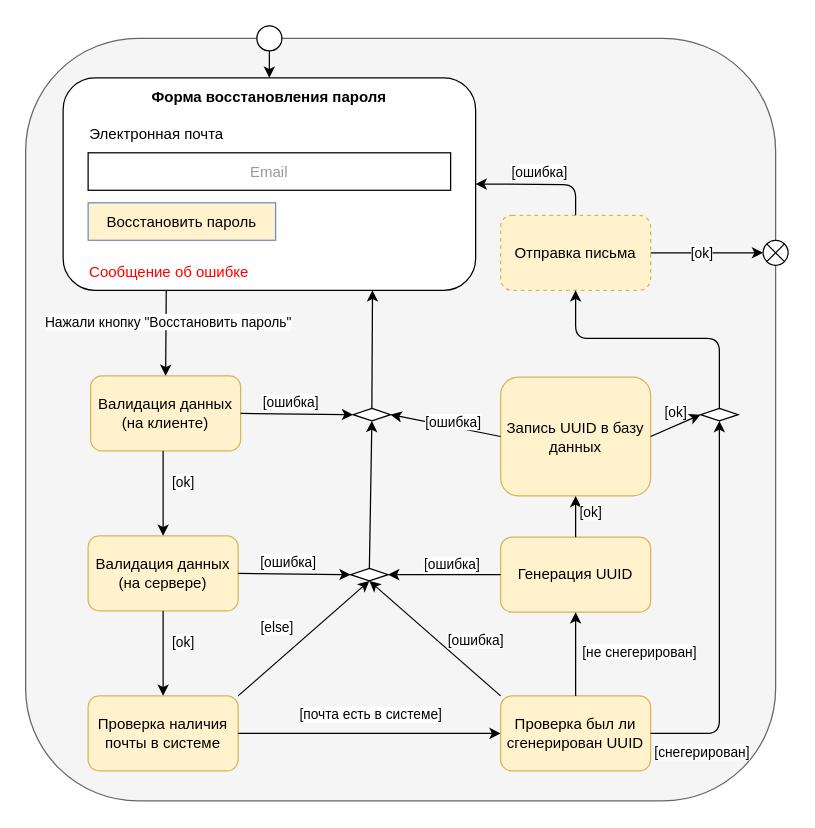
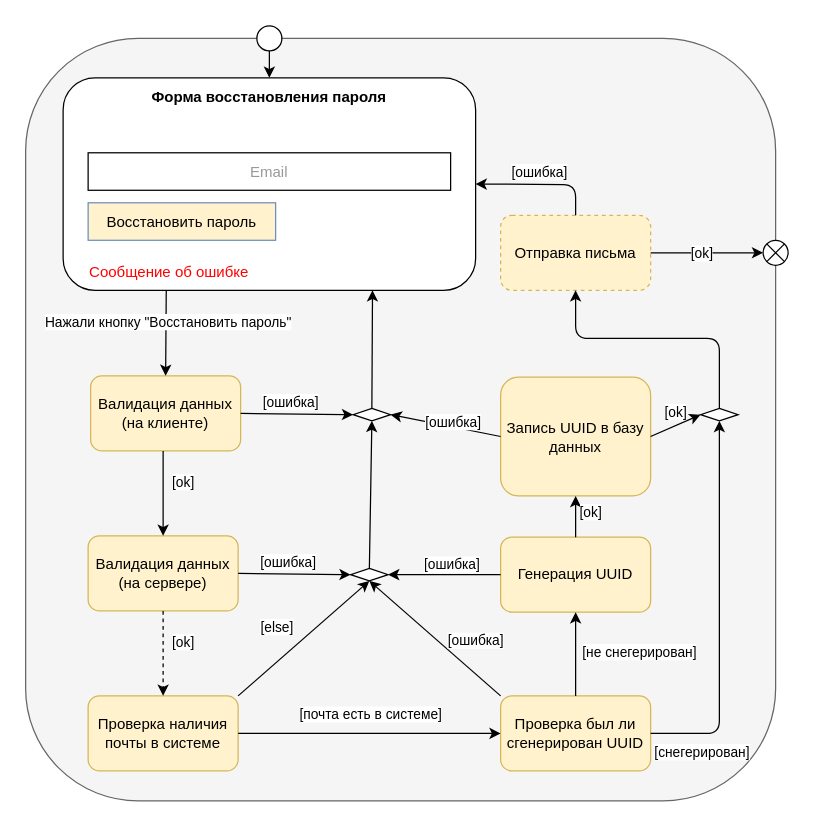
node "Электронная почта": removed
edge "Валидация данных (на сервере)" -> "Проверка наличия почты в системе": style solid -> dashed
